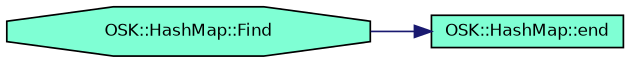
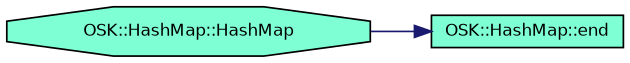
node "OSK::HashMap::Find": label "OSK::HashMap::Find" -> "OSK::HashMap::HashMap"
